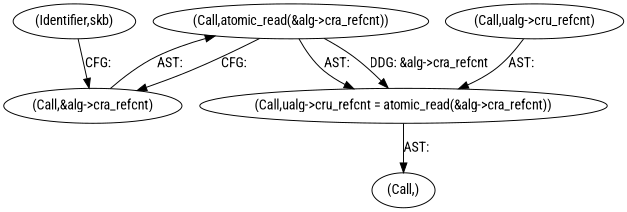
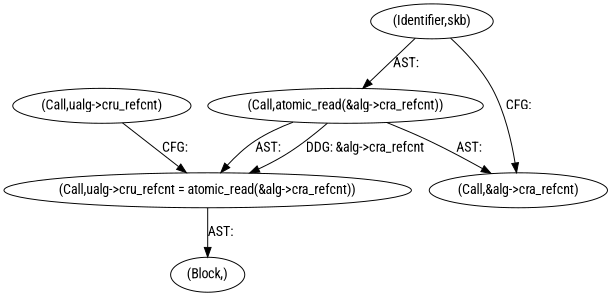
edge "(Call,&alg->cra_refcnt)" -> "(Call,atomic_read(&alg->cra_refcnt))": now "(Identifier,skb)" -> "(Call,atomic_read(&alg->cra_refcnt))"
edge "(Call,atomic_read(&alg->cra_refcnt))" -> "(Call,&alg->cra_refcnt)": label "CFG: " -> "AST: "
edge "(Call,ualg->cru_refcnt)" -> "(Call,ualg->cru_refcnt = atomic_read(&alg->cra_refcnt))": label "AST: " -> "CFG: "
node "(Call,)": label "(Call,)" -> "(Block,)"
